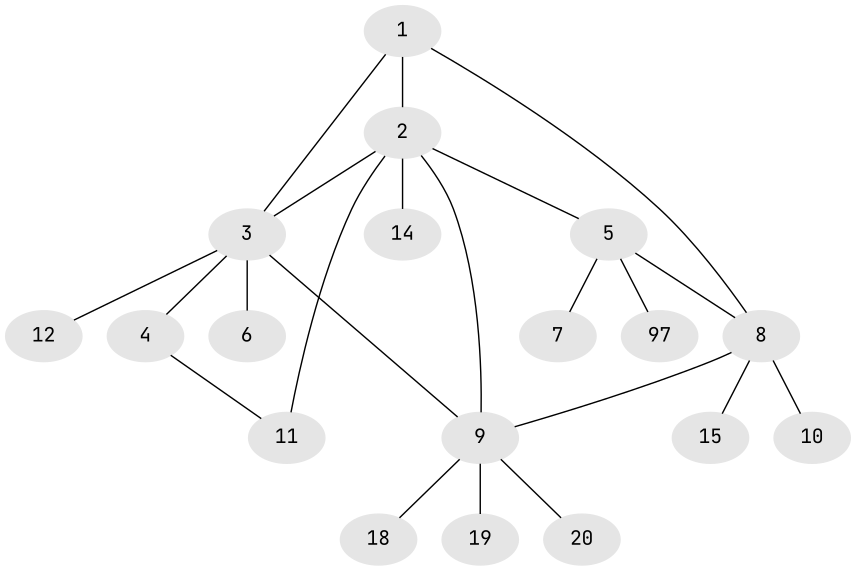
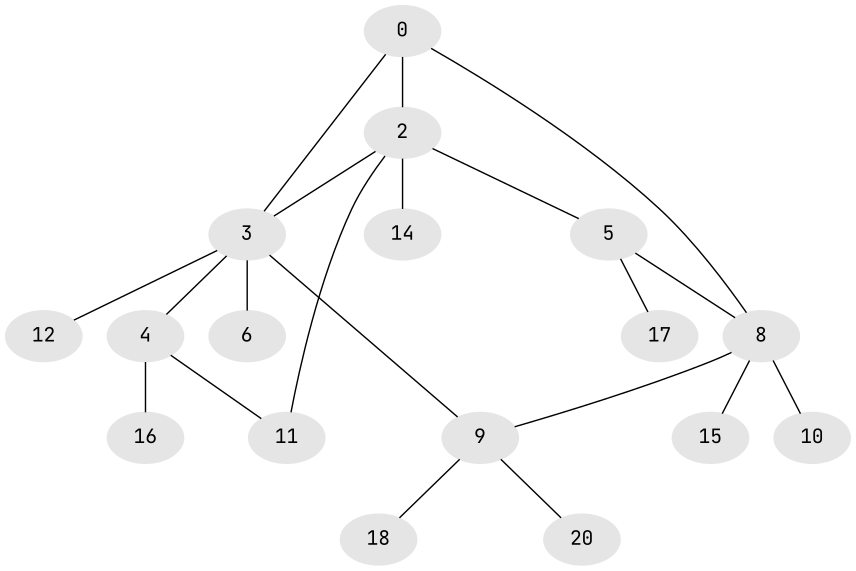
node "1": label "1" -> "0"
edge "2" -- "9": removed
node "7": removed
node "97": label "97" -> "17"
node "16": added
node "19": removed
